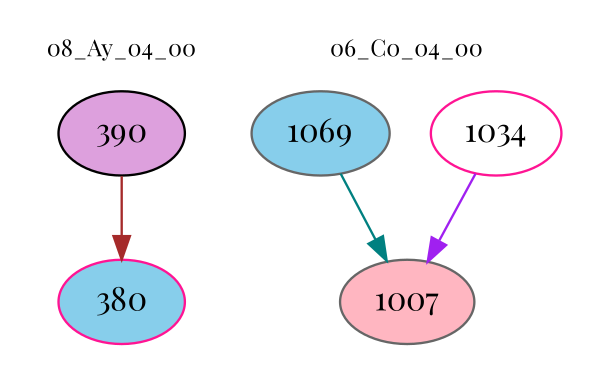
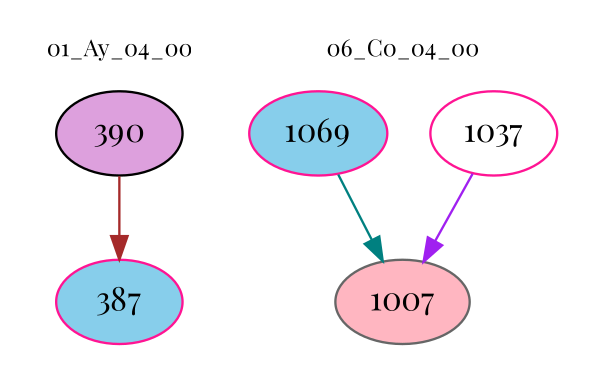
cluster "08_Ay_04_00": label "08_Ay_04_00" -> "01_Ay_04_00"
node "1069": color gray40 -> deeppink
node "1034": label "1034" -> "1037"
node "380": label "380" -> "387"
